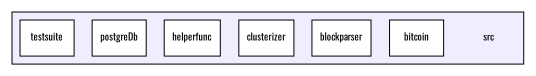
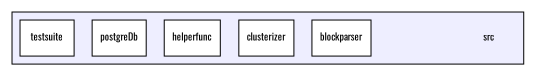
node "bitcoin": removed
